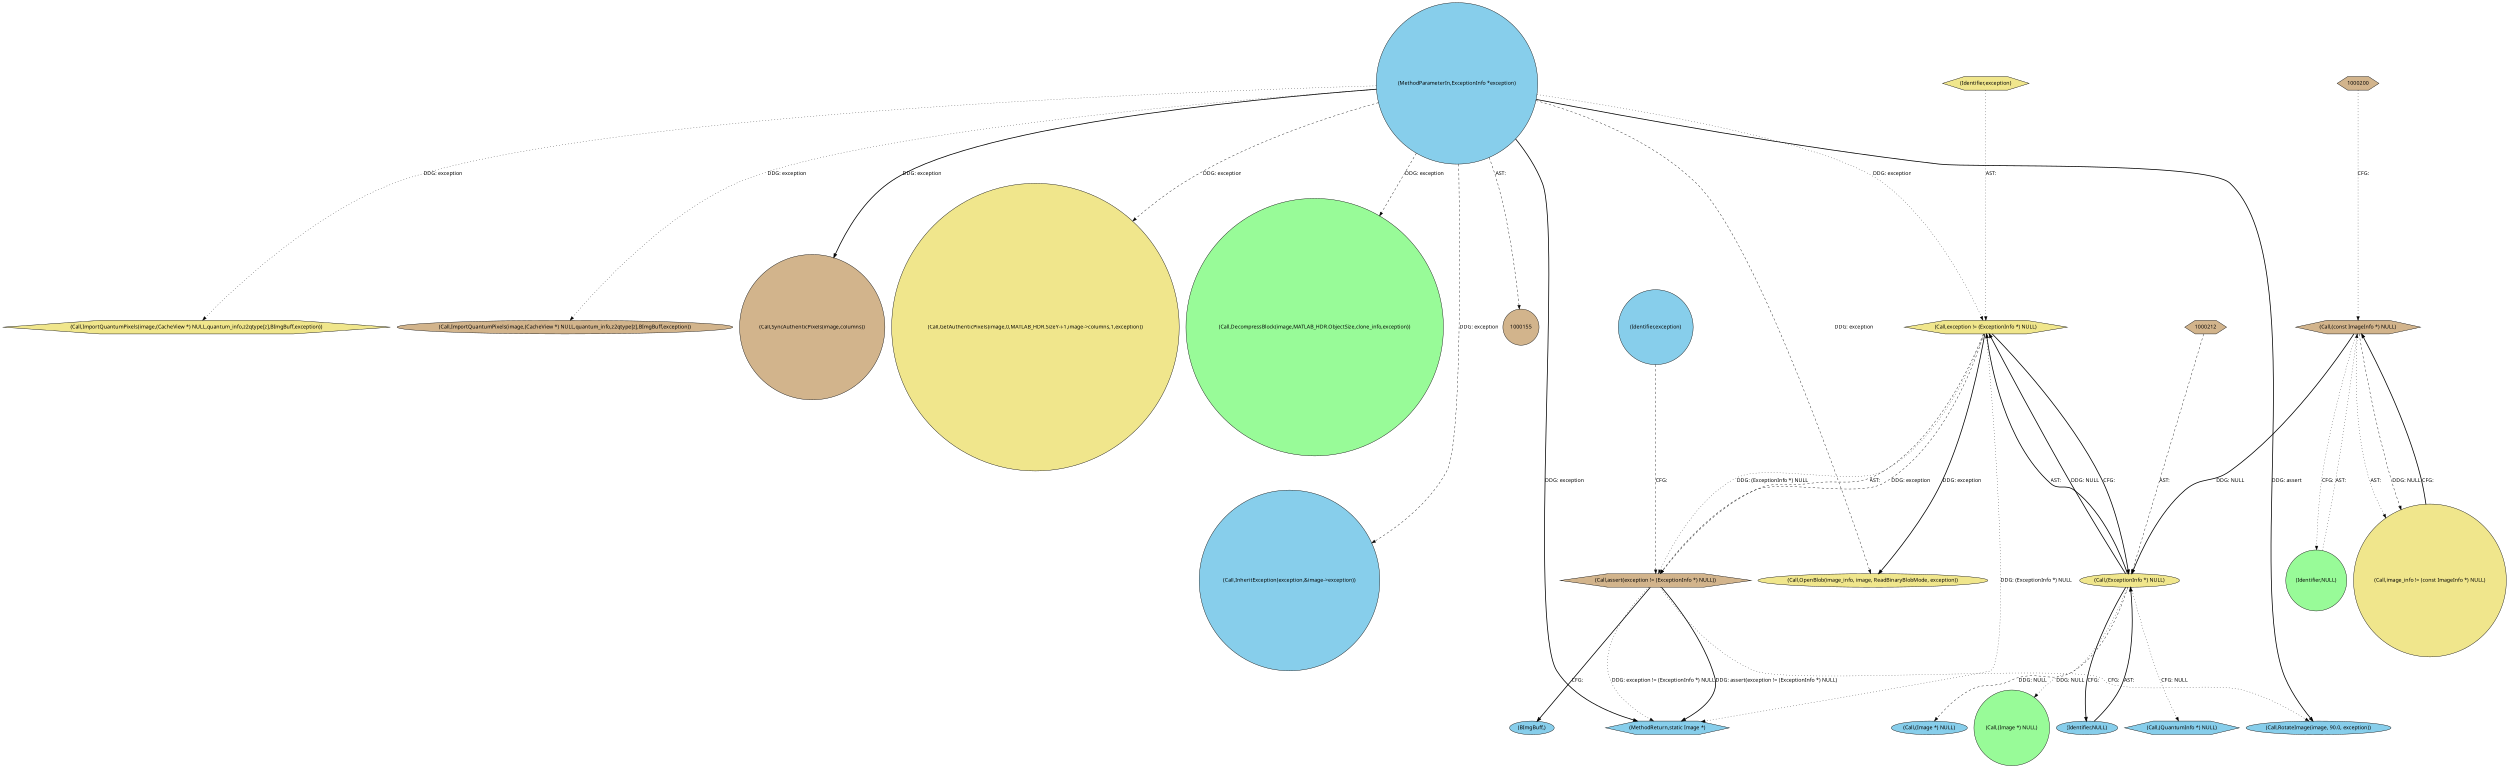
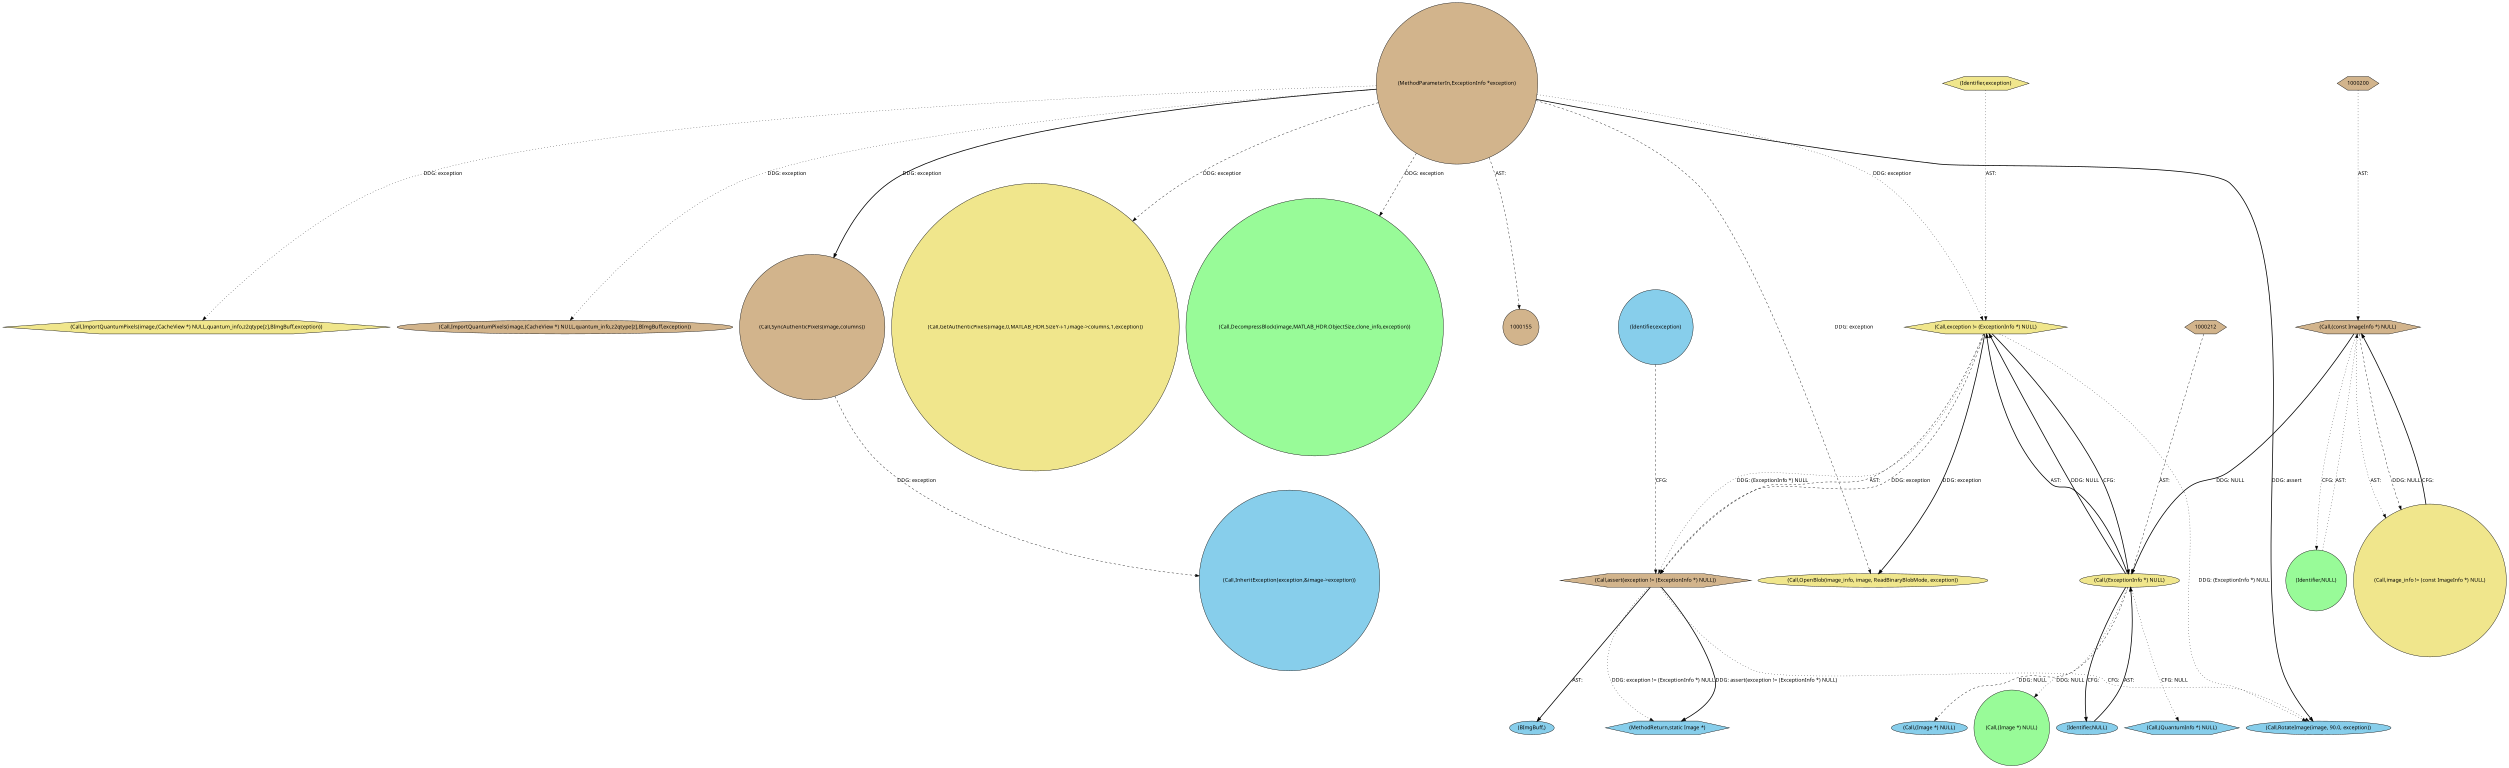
node "(MethodParameterIn,ExceptionInfo *exception)": fillcolor skyblue -> tan
edge "1000200" -> "(Call,(const ImageInfo *) NULL)": label "CFG: " -> "AST: "
edge "(MethodParameterIn,ExceptionInfo *exception)" -> "(Call,InheritException(exception,&image->exception))": now "(Call,SyncAuthenticPixels(image,columns))" -> "(Call,InheritException(exception,&image->exception))"
edge "(MethodParameterIn,ExceptionInfo *exception)" -> "(MethodReturn,static Image *)": removed, label "DDG: exception"
edge "(Call,exception != (ExceptionInfo *) NULL)" -> "(MethodReturn,static Image *)": now "(Call,exception != (ExceptionInfo *) NULL)" -> "(Call,RotateImage(image, 90.0, exception))"
edge "(Call,assert(exception != (ExceptionInfo *) NULL))" -> "(BImgBuff,)": label "CFG: " -> "AST: "
